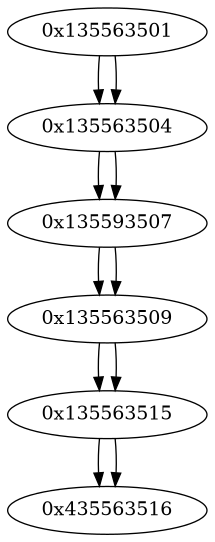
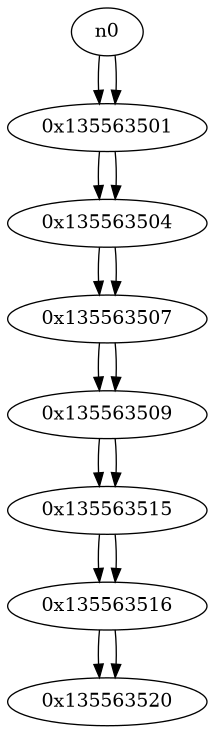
node "n0": added
node "0x135593507": label "0x135593507" -> "0x135563507"
node "0x435563516": label "0x435563516" -> "0x135563516"
node "0x135563520": added
